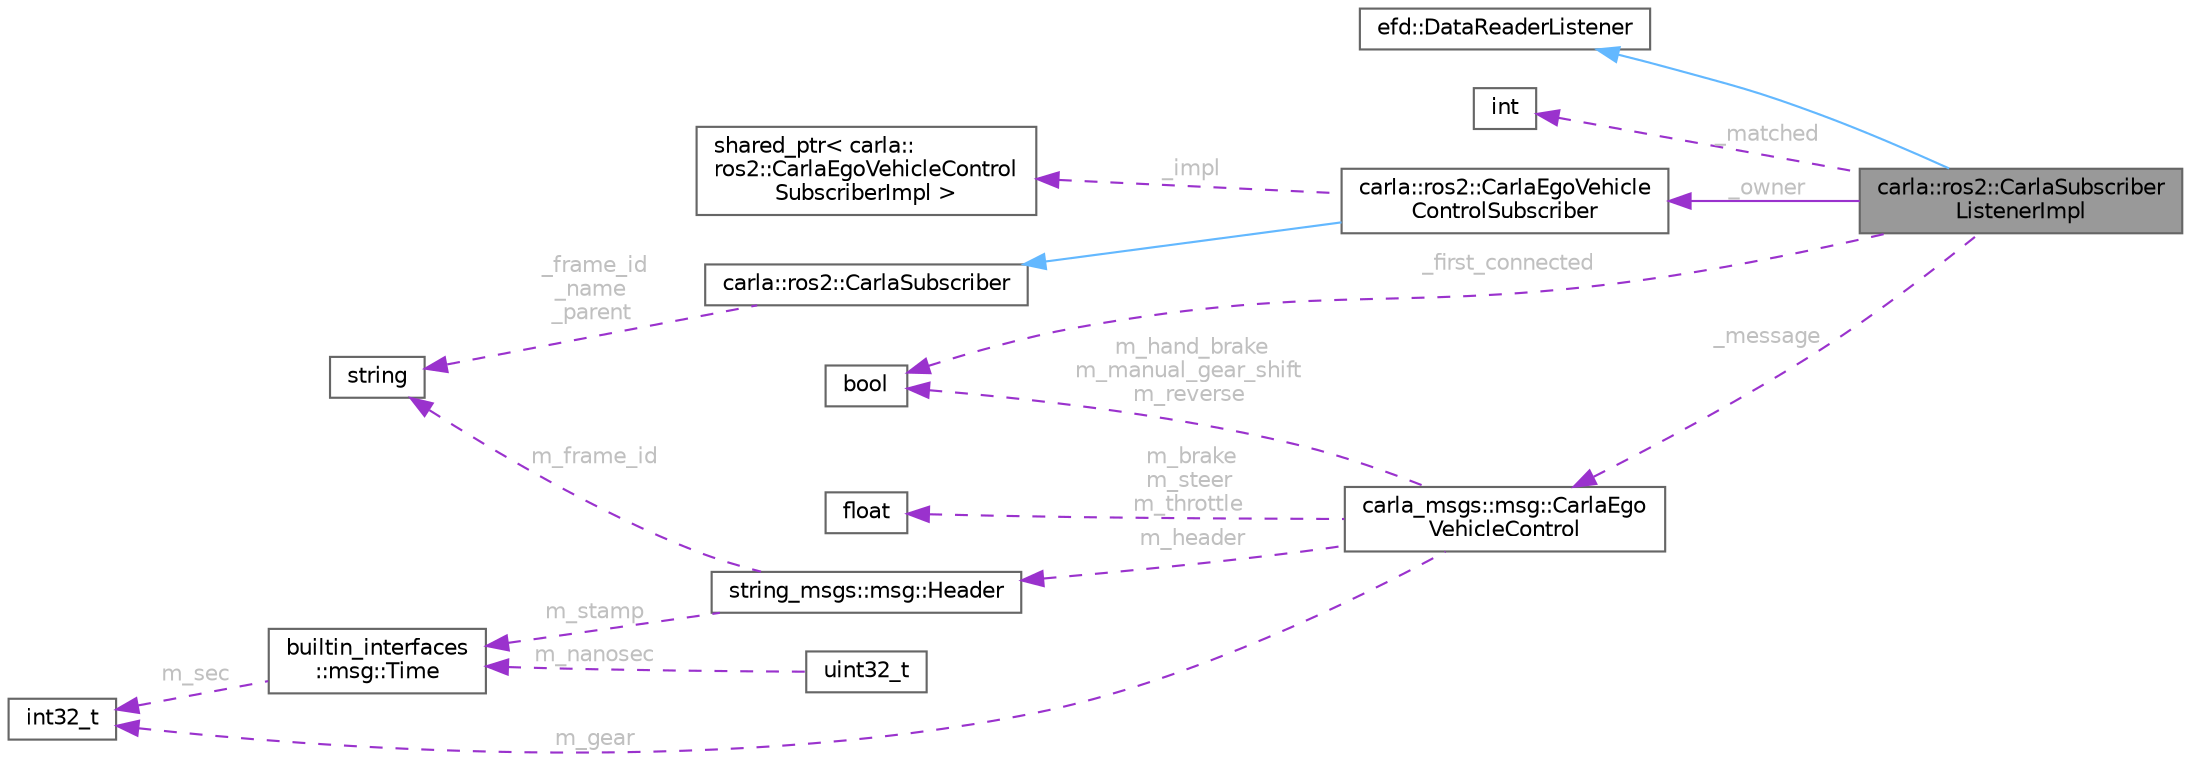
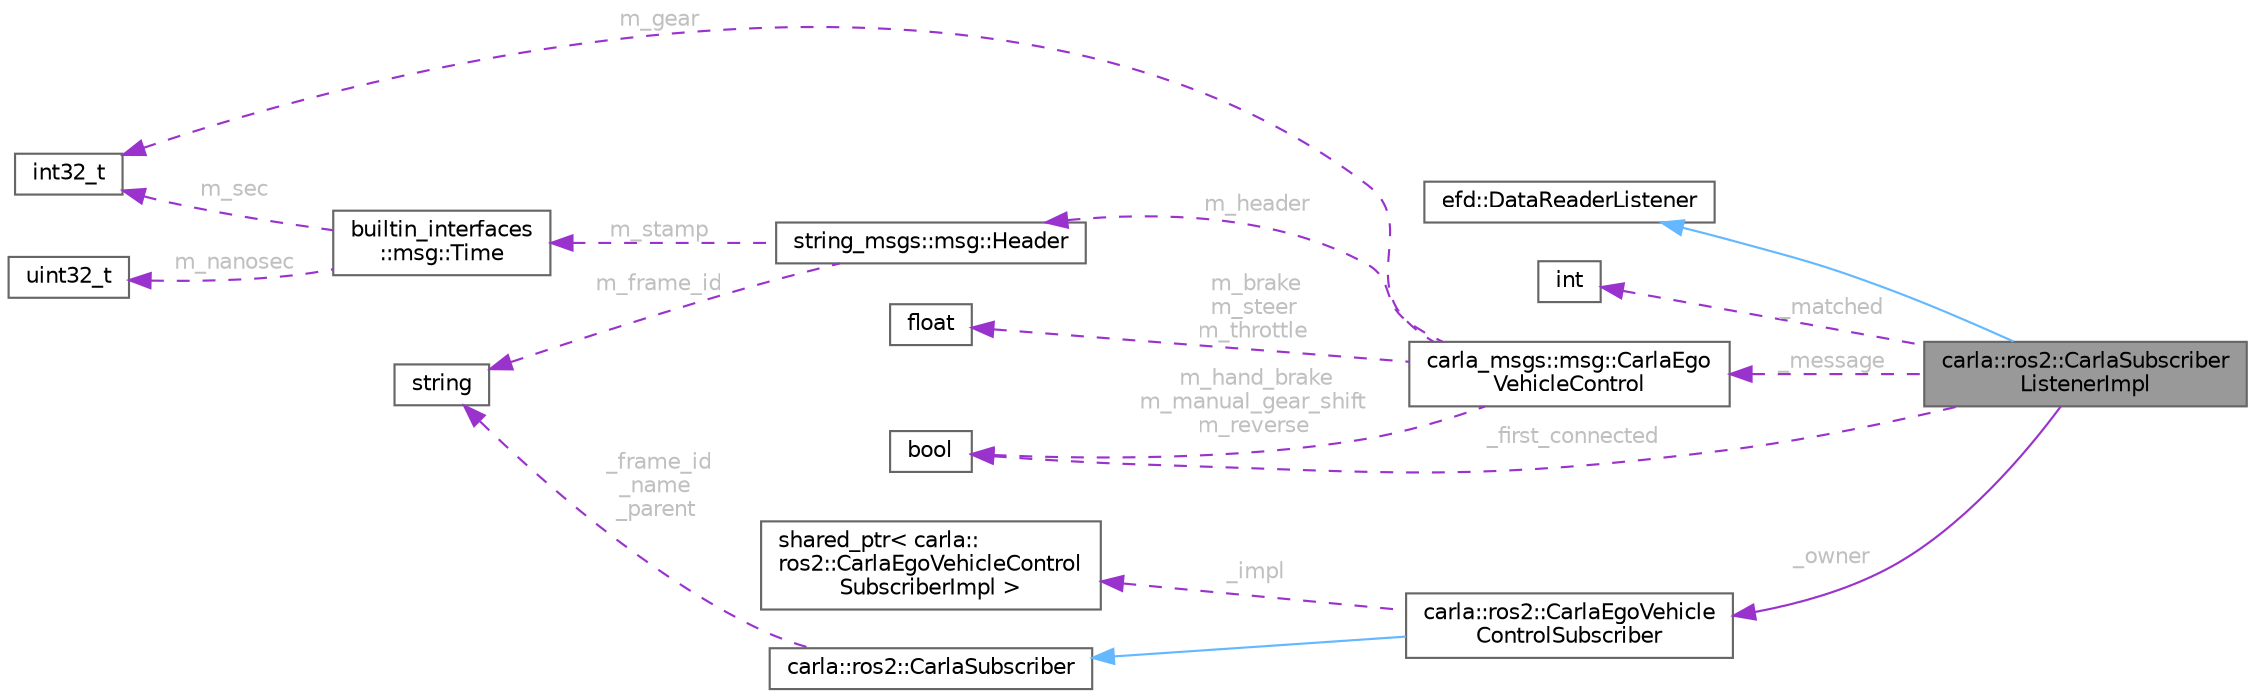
edge "uint32_t" -> "builtin_interfaces ::msg::Time": reversed
